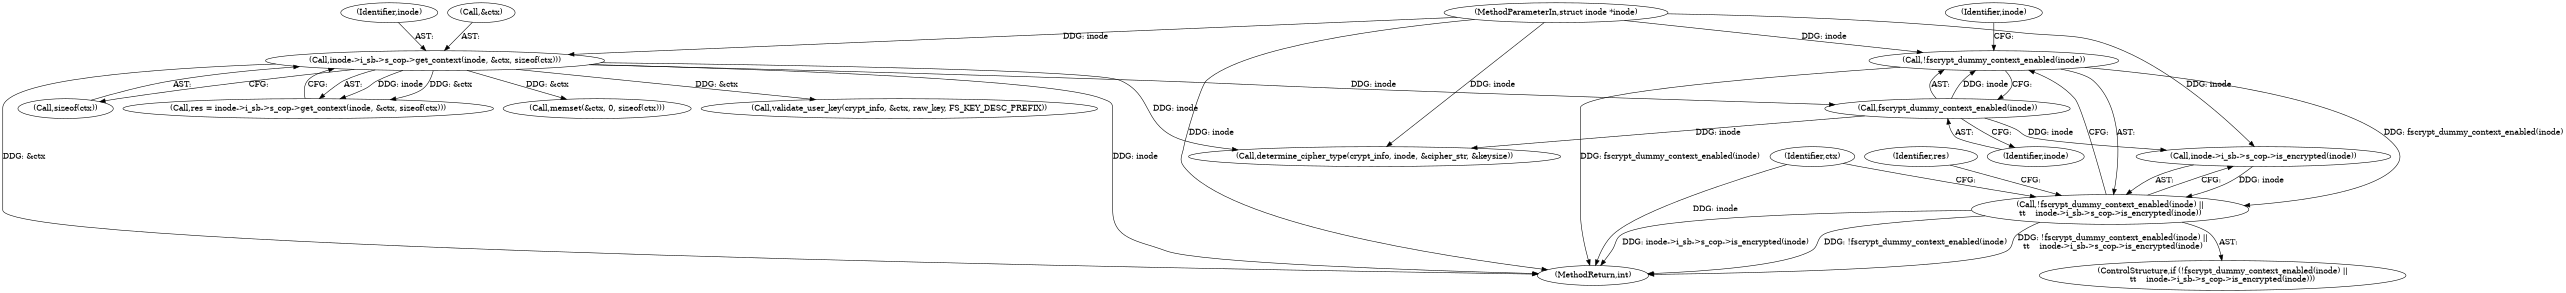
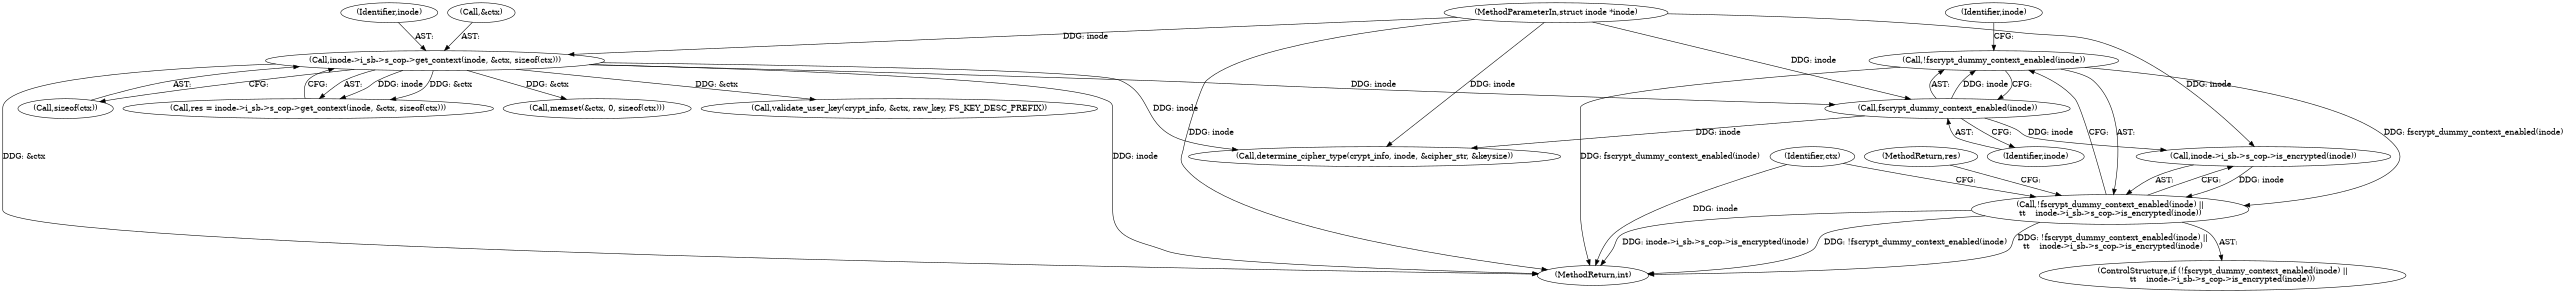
edge "(MethodParameterIn,struct inode *inode)" -> "(Call,!fscrypt_dummy_context_enabled(inode))": now "(MethodParameterIn,struct inode *inode)" -> "(Call,fscrypt_dummy_context_enabled(inode))"
node "(Identifier,res)": label "(Identifier,res)" -> "(MethodReturn,res)"
